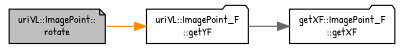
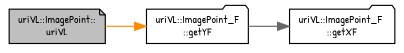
node "uriVL::ImagePoint:: rotate": label "uriVL::ImagePoint:: rotate" -> "uriVL::ImagePoint:: uriVL"
node "getXF::ImagePoint_F ::getXF": label "getXF::ImagePoint_F ::getXF" -> "uriVL::ImagePoint_F ::getXF"
